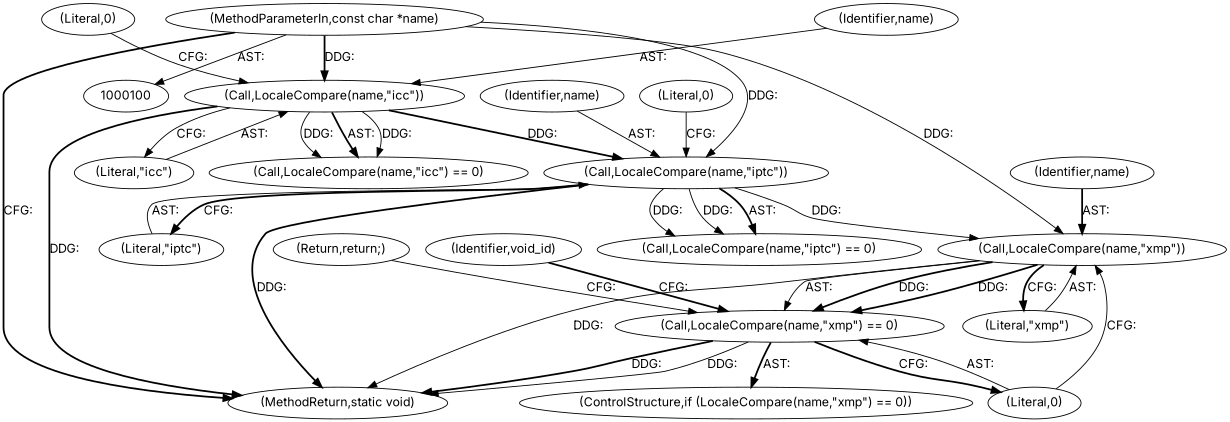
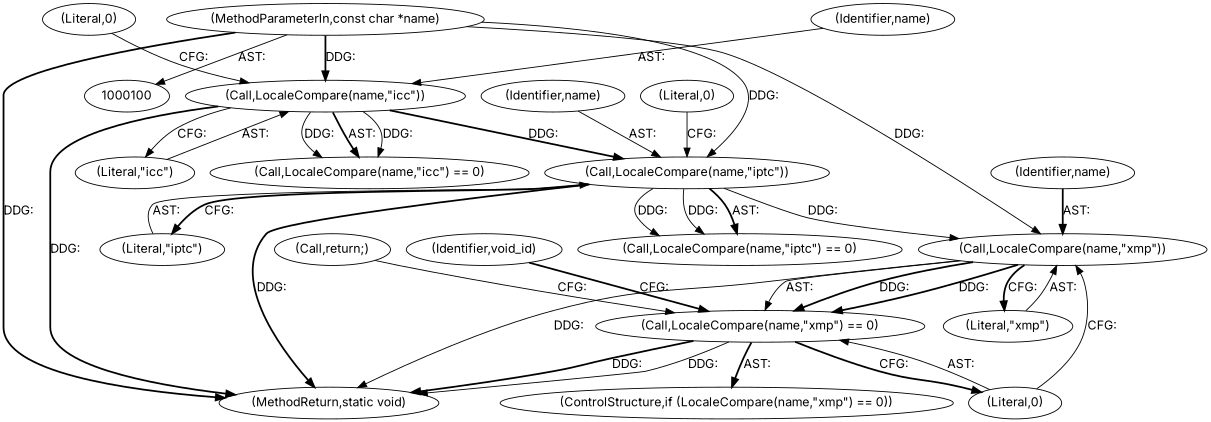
edge "(MethodParameterIn,const char *name)" -> "(MethodReturn,static void)": label "CFG: " -> "DDG: "
node "(Return,return;)": label "(Return,return;)" -> "(Call,return;)"
